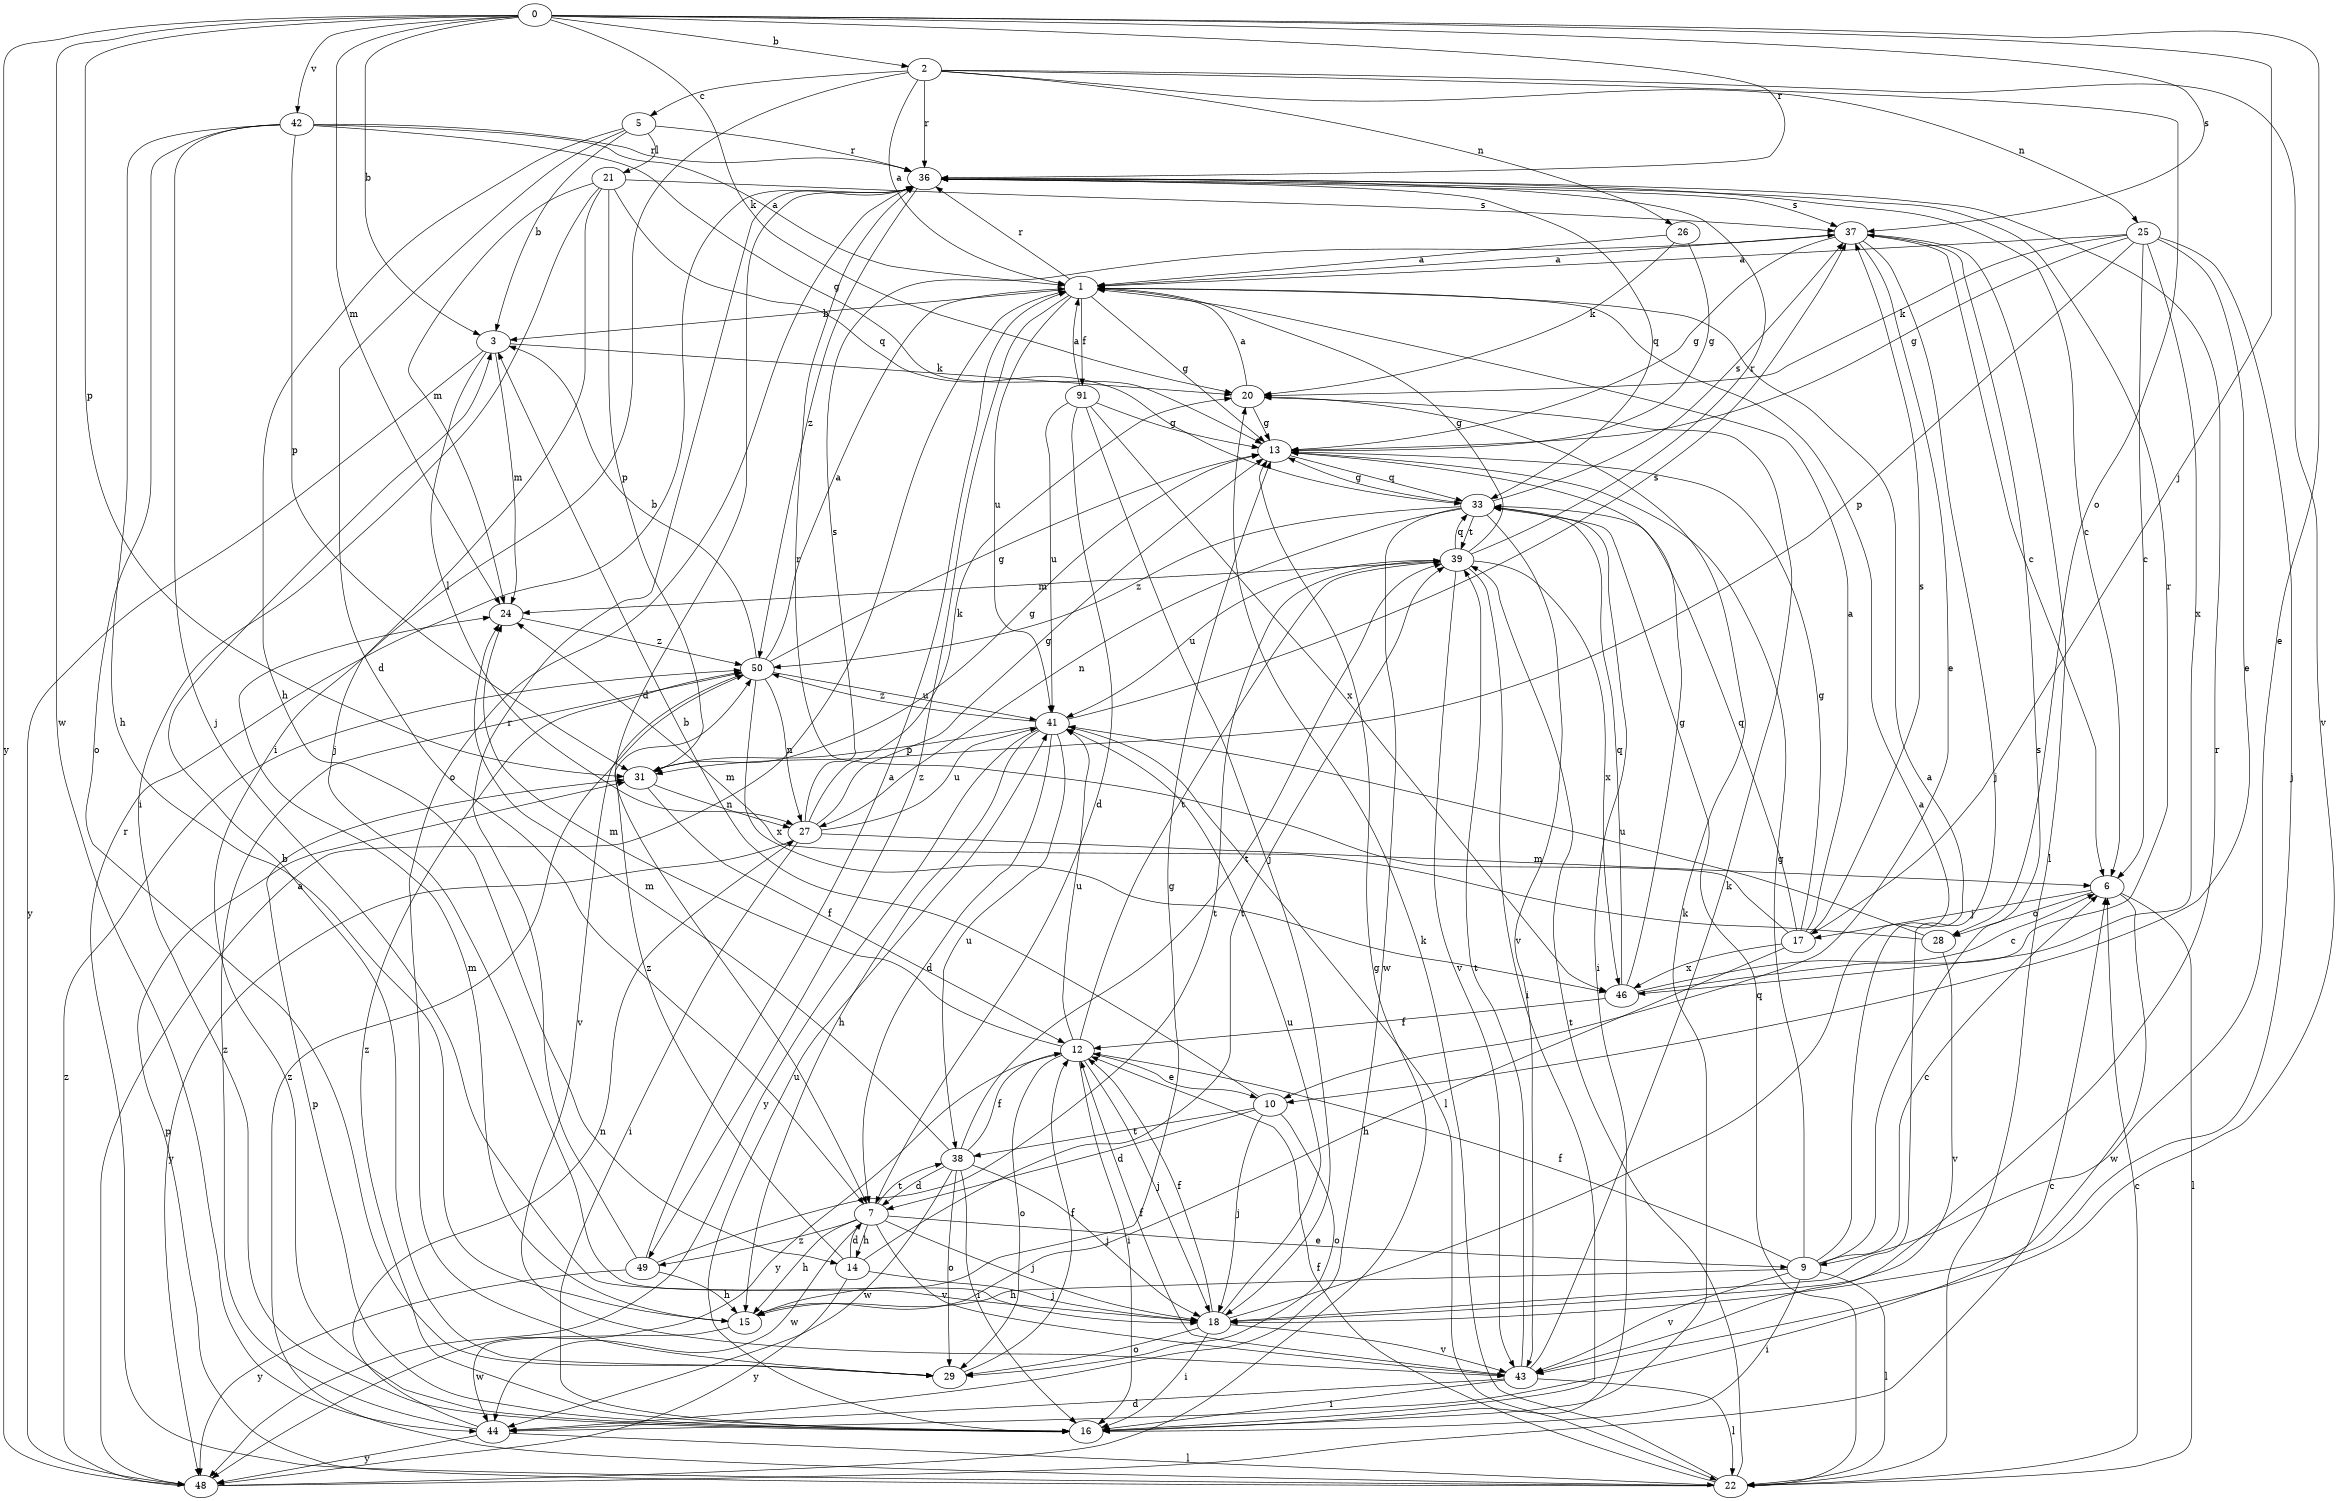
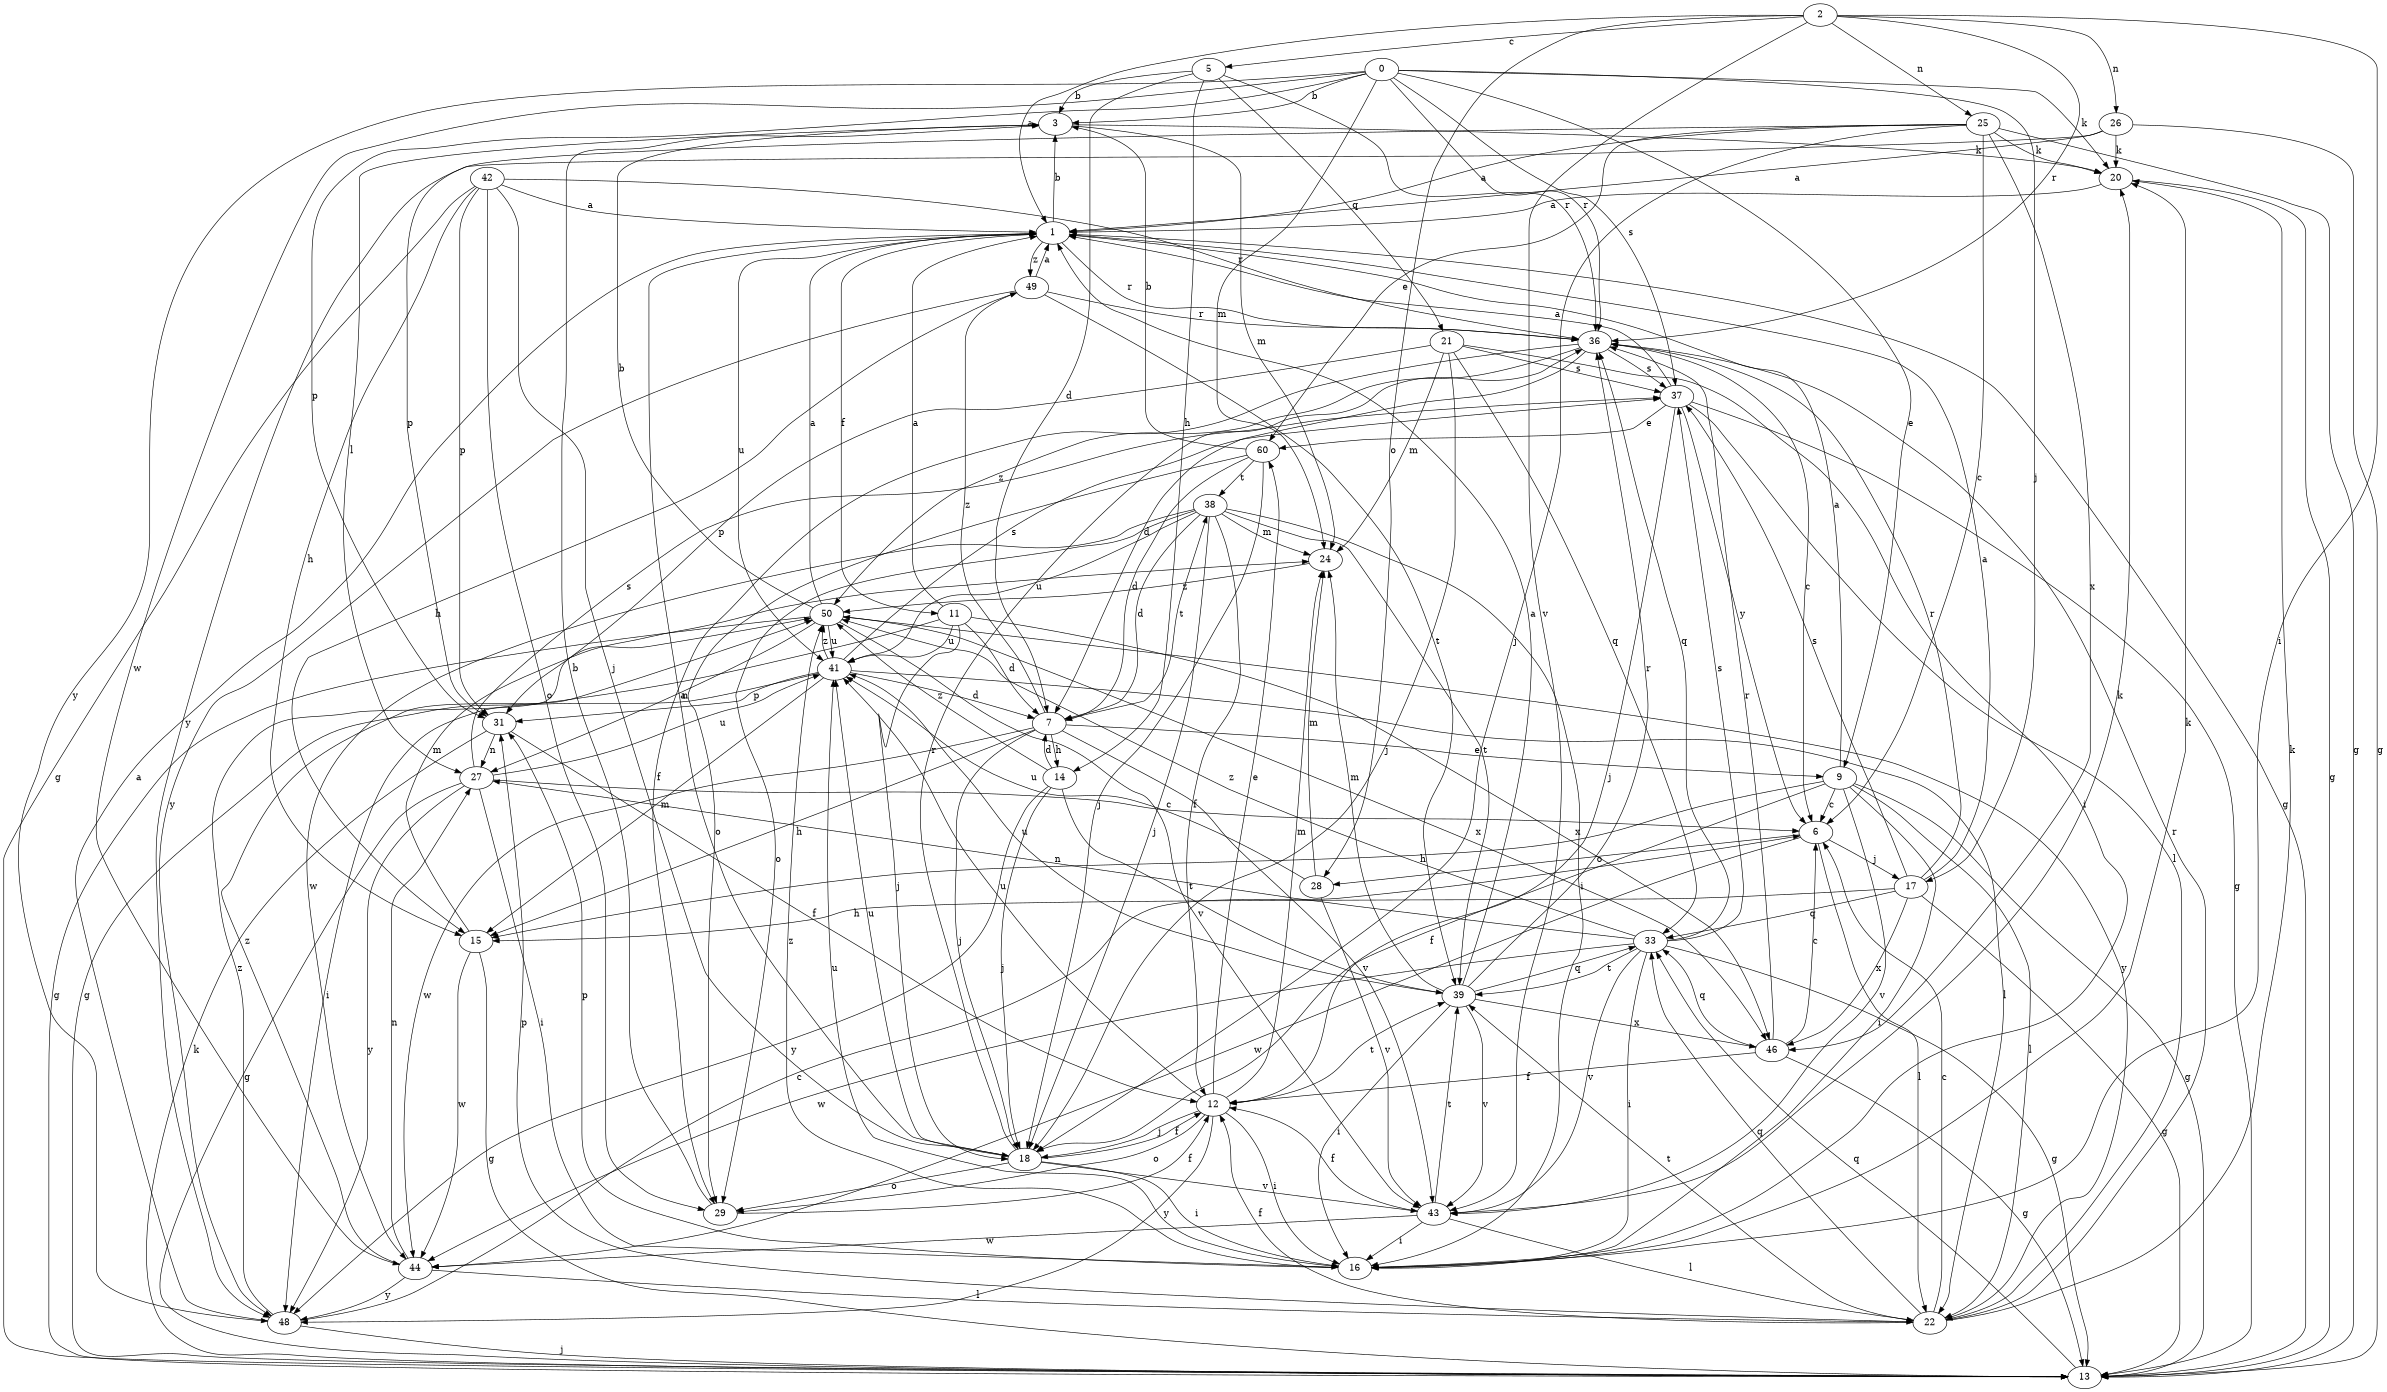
edge "0" -> "42": removed, label "v"
edge "0" -> "2": removed, label "b"
edge "5" -> "21": label "l" -> "q"
edge "36" -> "33": reversed
node "91": label "91" -> "11"
edge "39" -> "1": label "g" -> "a"
edge "37" -> "6": label "c" -> "y"
edge "27" -> "20": removed, label "k"
edge "31" -> "13": label "g" -> "k"
edge "9" -> "37": removed, label "s"
edge "36" -> "29": label "o" -> "f"
edge "27" -> "6": label "m" -> "c"
edge "3" -> "48": now "26" -> "48"
edge "41" -> "38": reversed
edge "48" -> "13": label "g" -> "j"
edge "41" -> "15": label "h" -> "m"
edge "22" -> "50": label "z" -> "y"
edge "41" -> "48": label "y" -> "i"
node "10": label "10" -> "60"
edge "43" -> "44": label "d" -> "w"
